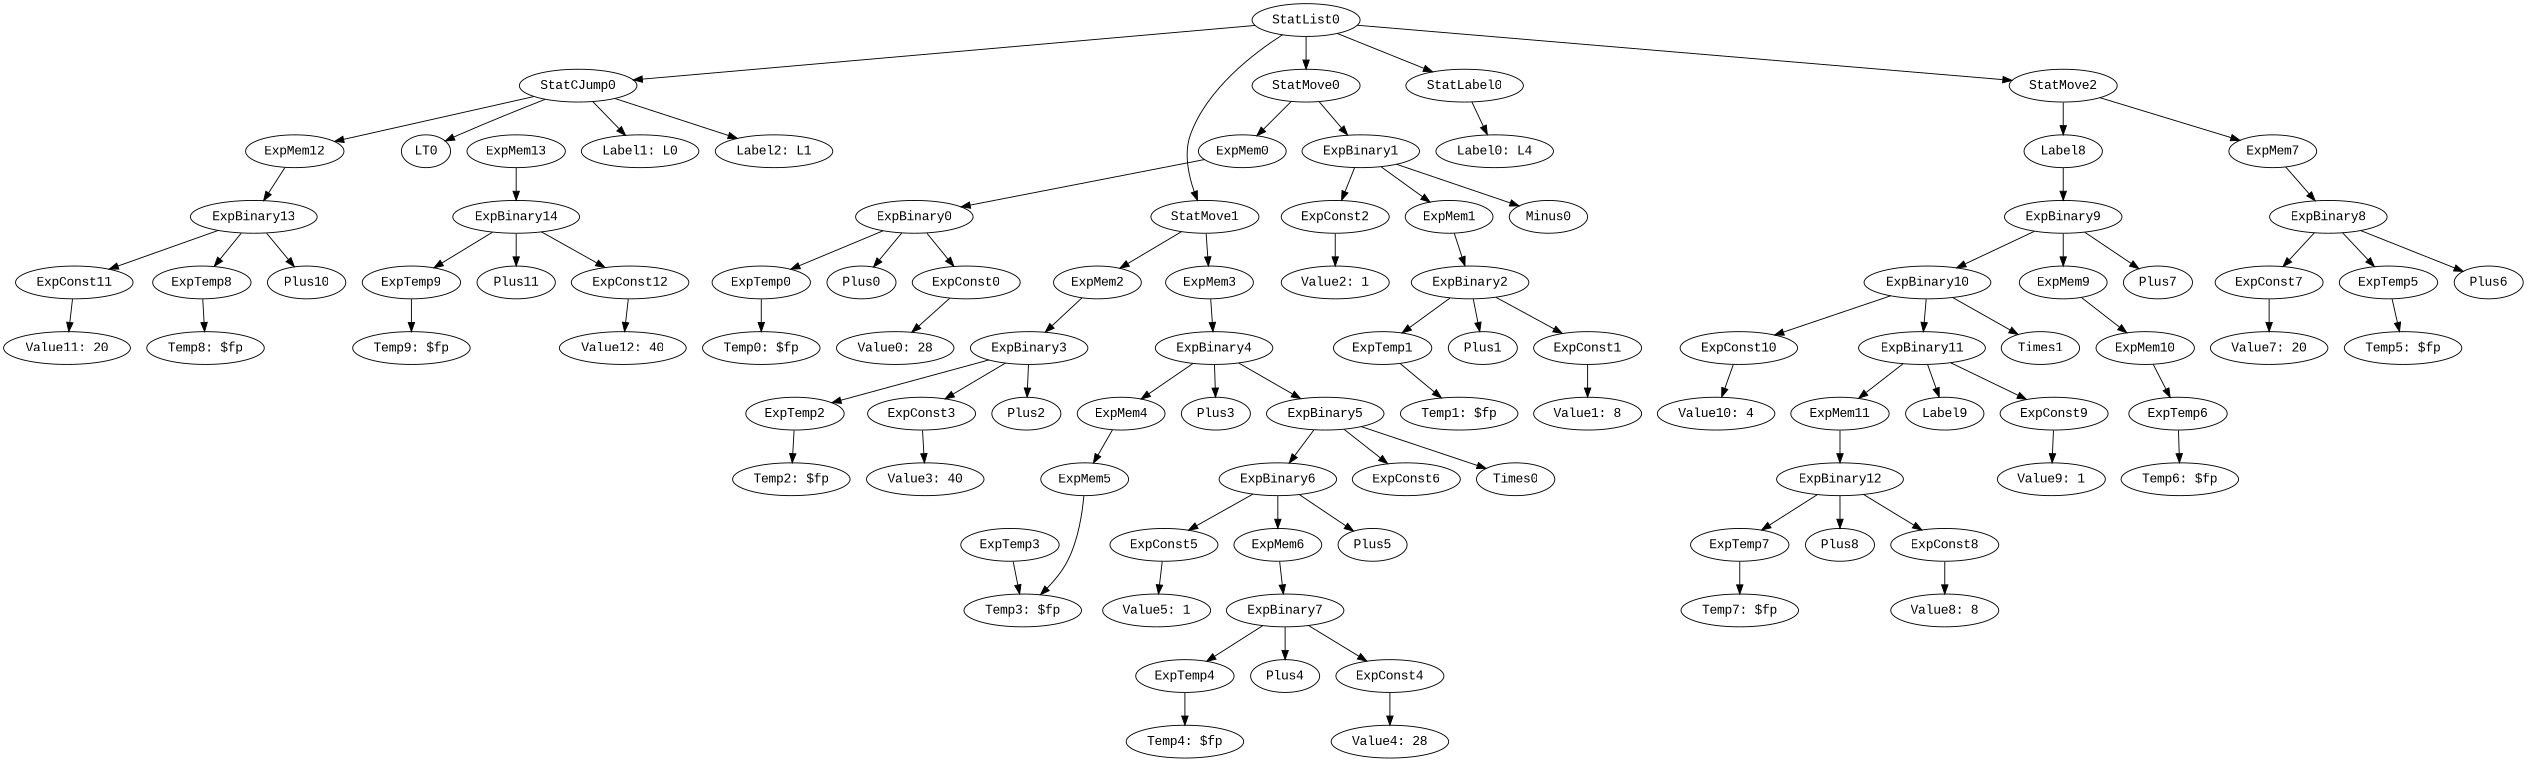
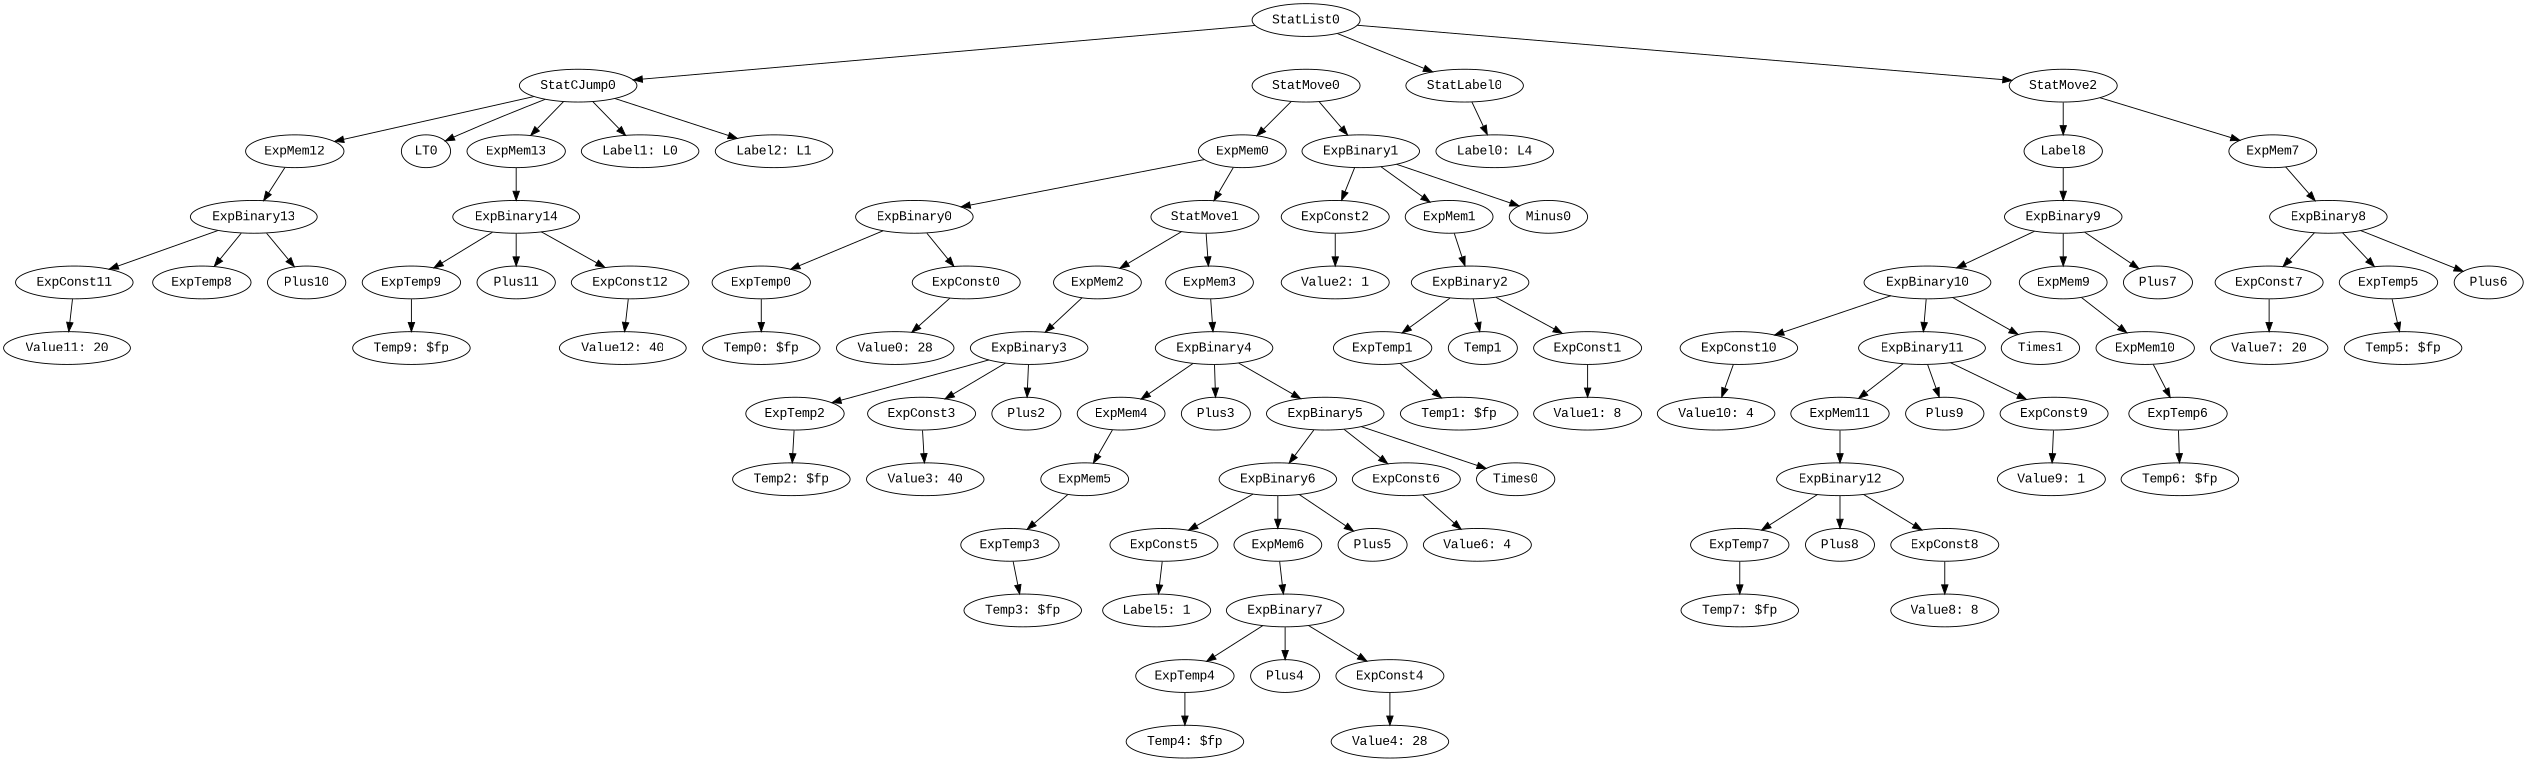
edge "StatList0" -> "StatMove0": removed
edge "StatList0" -> "StatMove1": now "ExpMem0" -> "StatMove1"
edge "StatCJump0" -> "ExpMem13": added
node "Plus0": removed
node "Temp8: $fp": removed
node "Plus1": label "Plus1" -> "Temp1"
node "Label9": label "Label9" -> "Plus9"
node "Value6: 4": added
edge "ExpMem5" -> "Temp3: $fp": now "ExpMem5" -> "ExpTemp3"
node "Value5: 1": label "Value5: 1" -> "Label5: 1"
